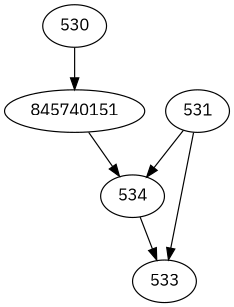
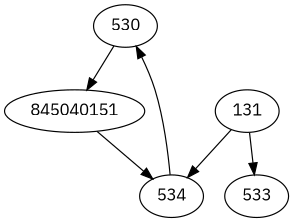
node "845740151": label "845740151" -> "845040151"
node "531": label "531" -> "131"
edge "534" -> "533": now "534" -> "530"
